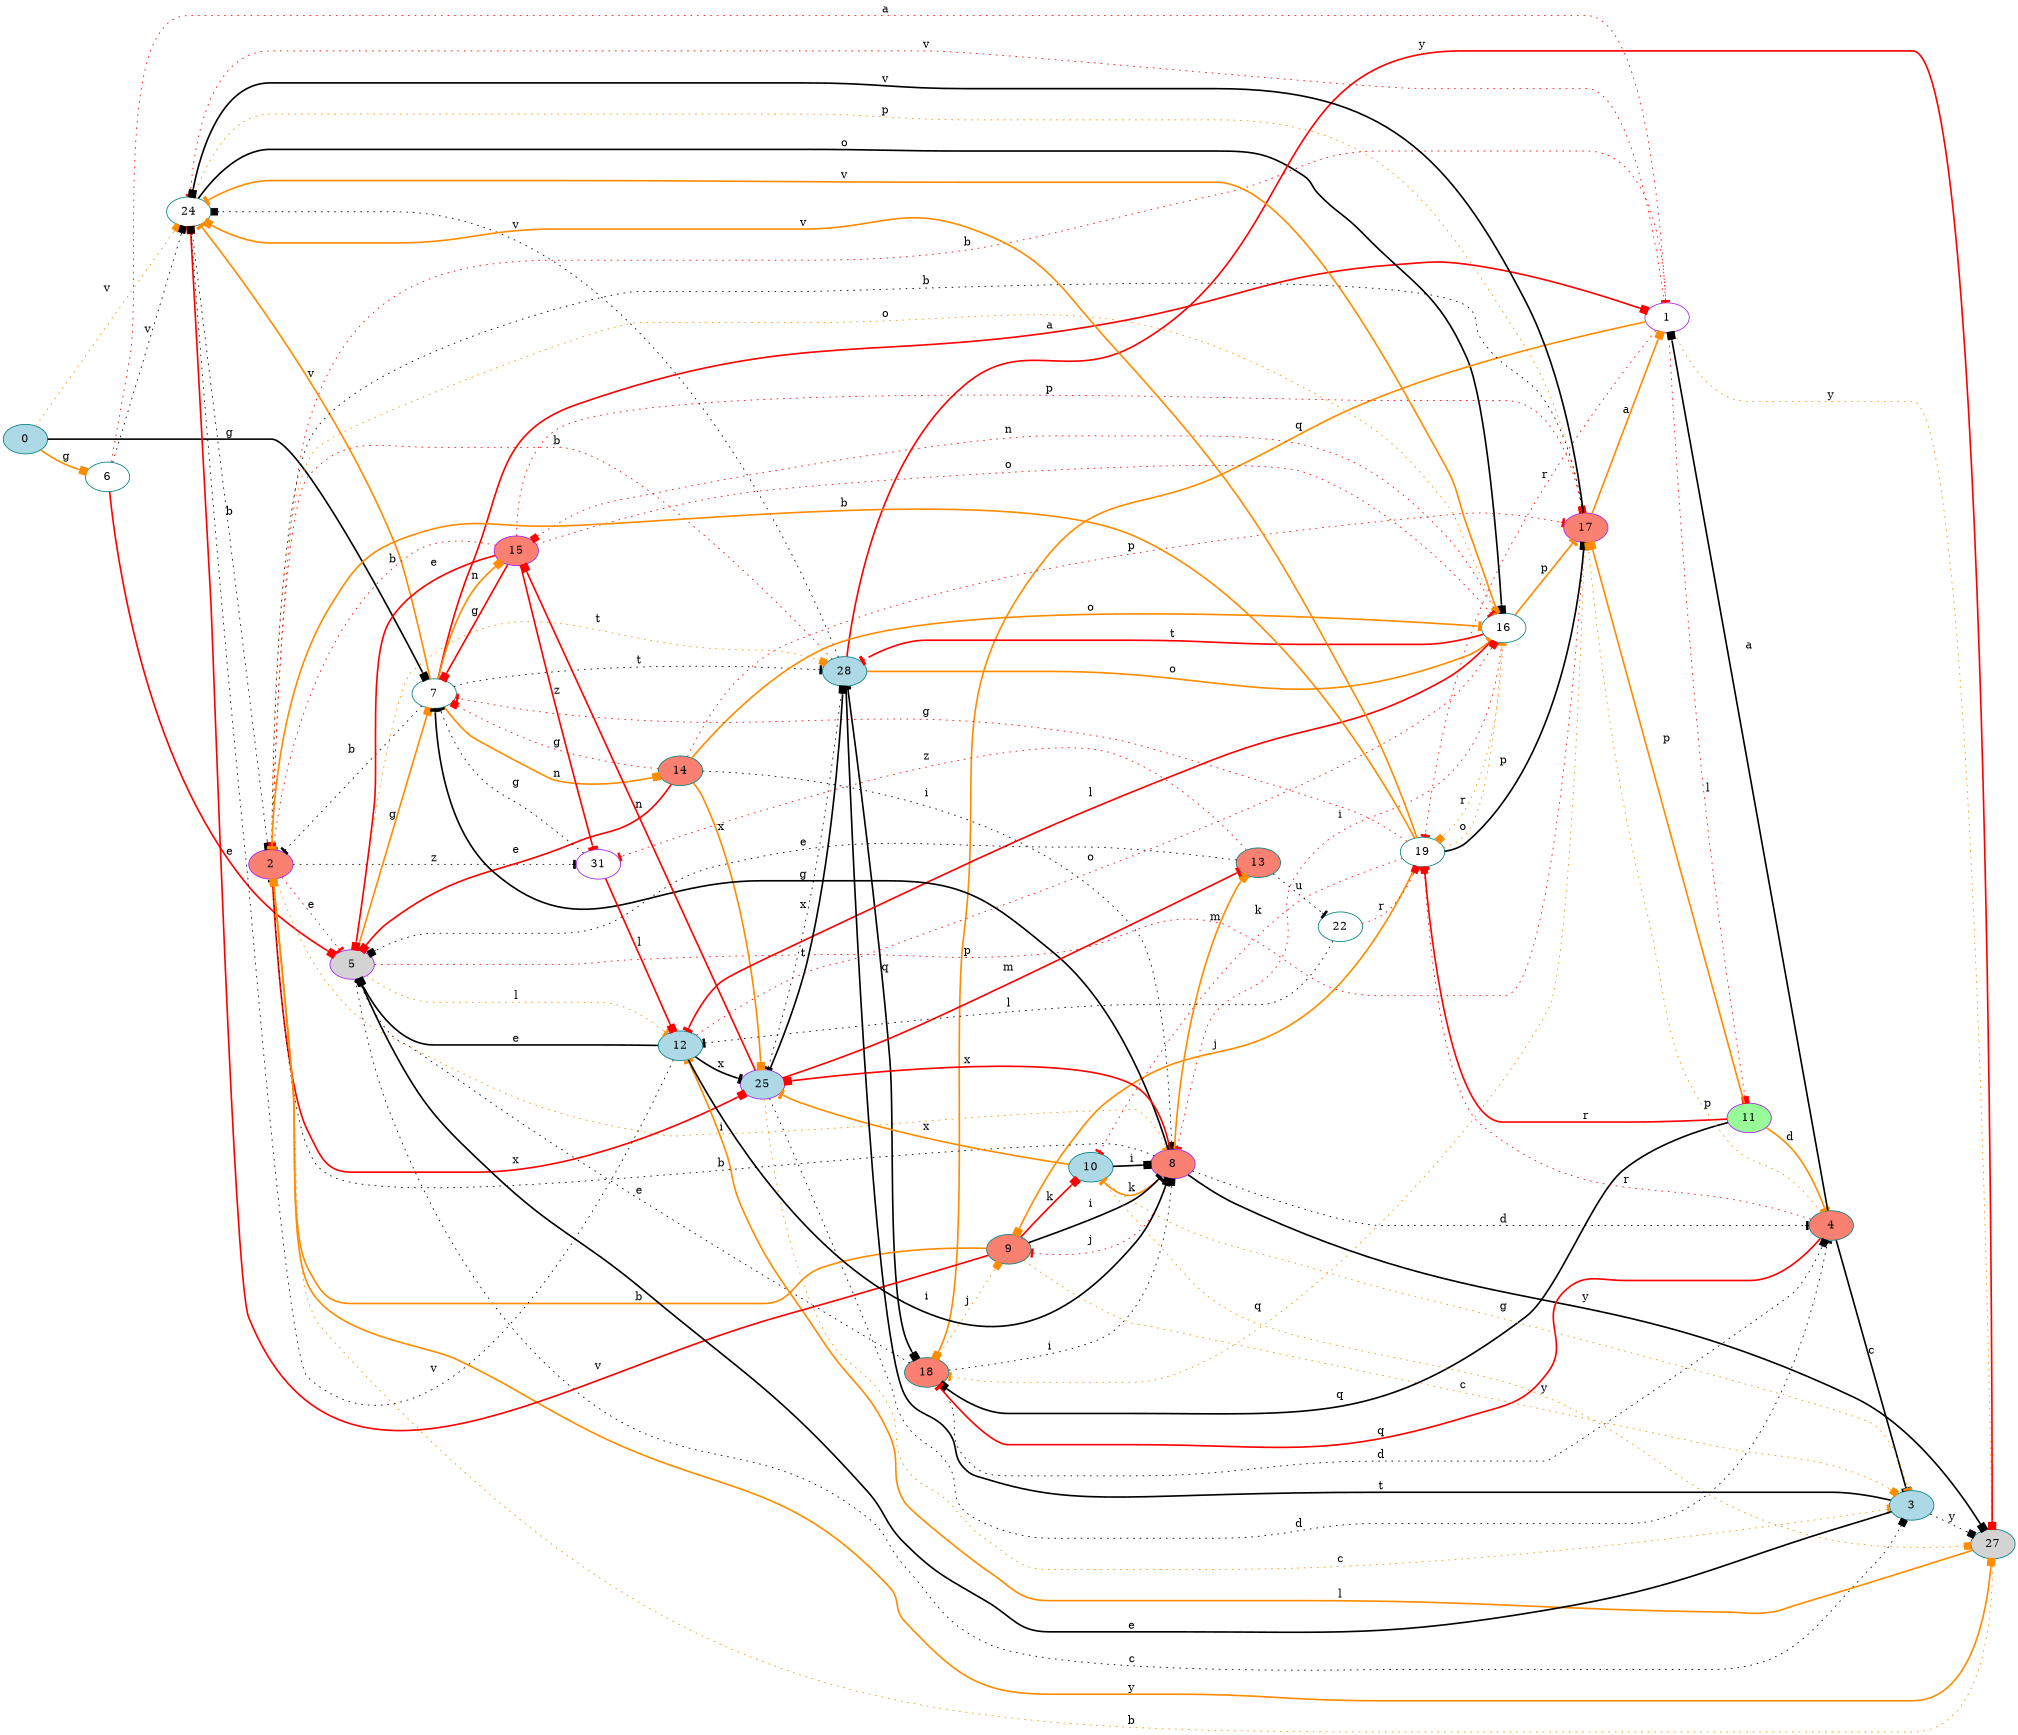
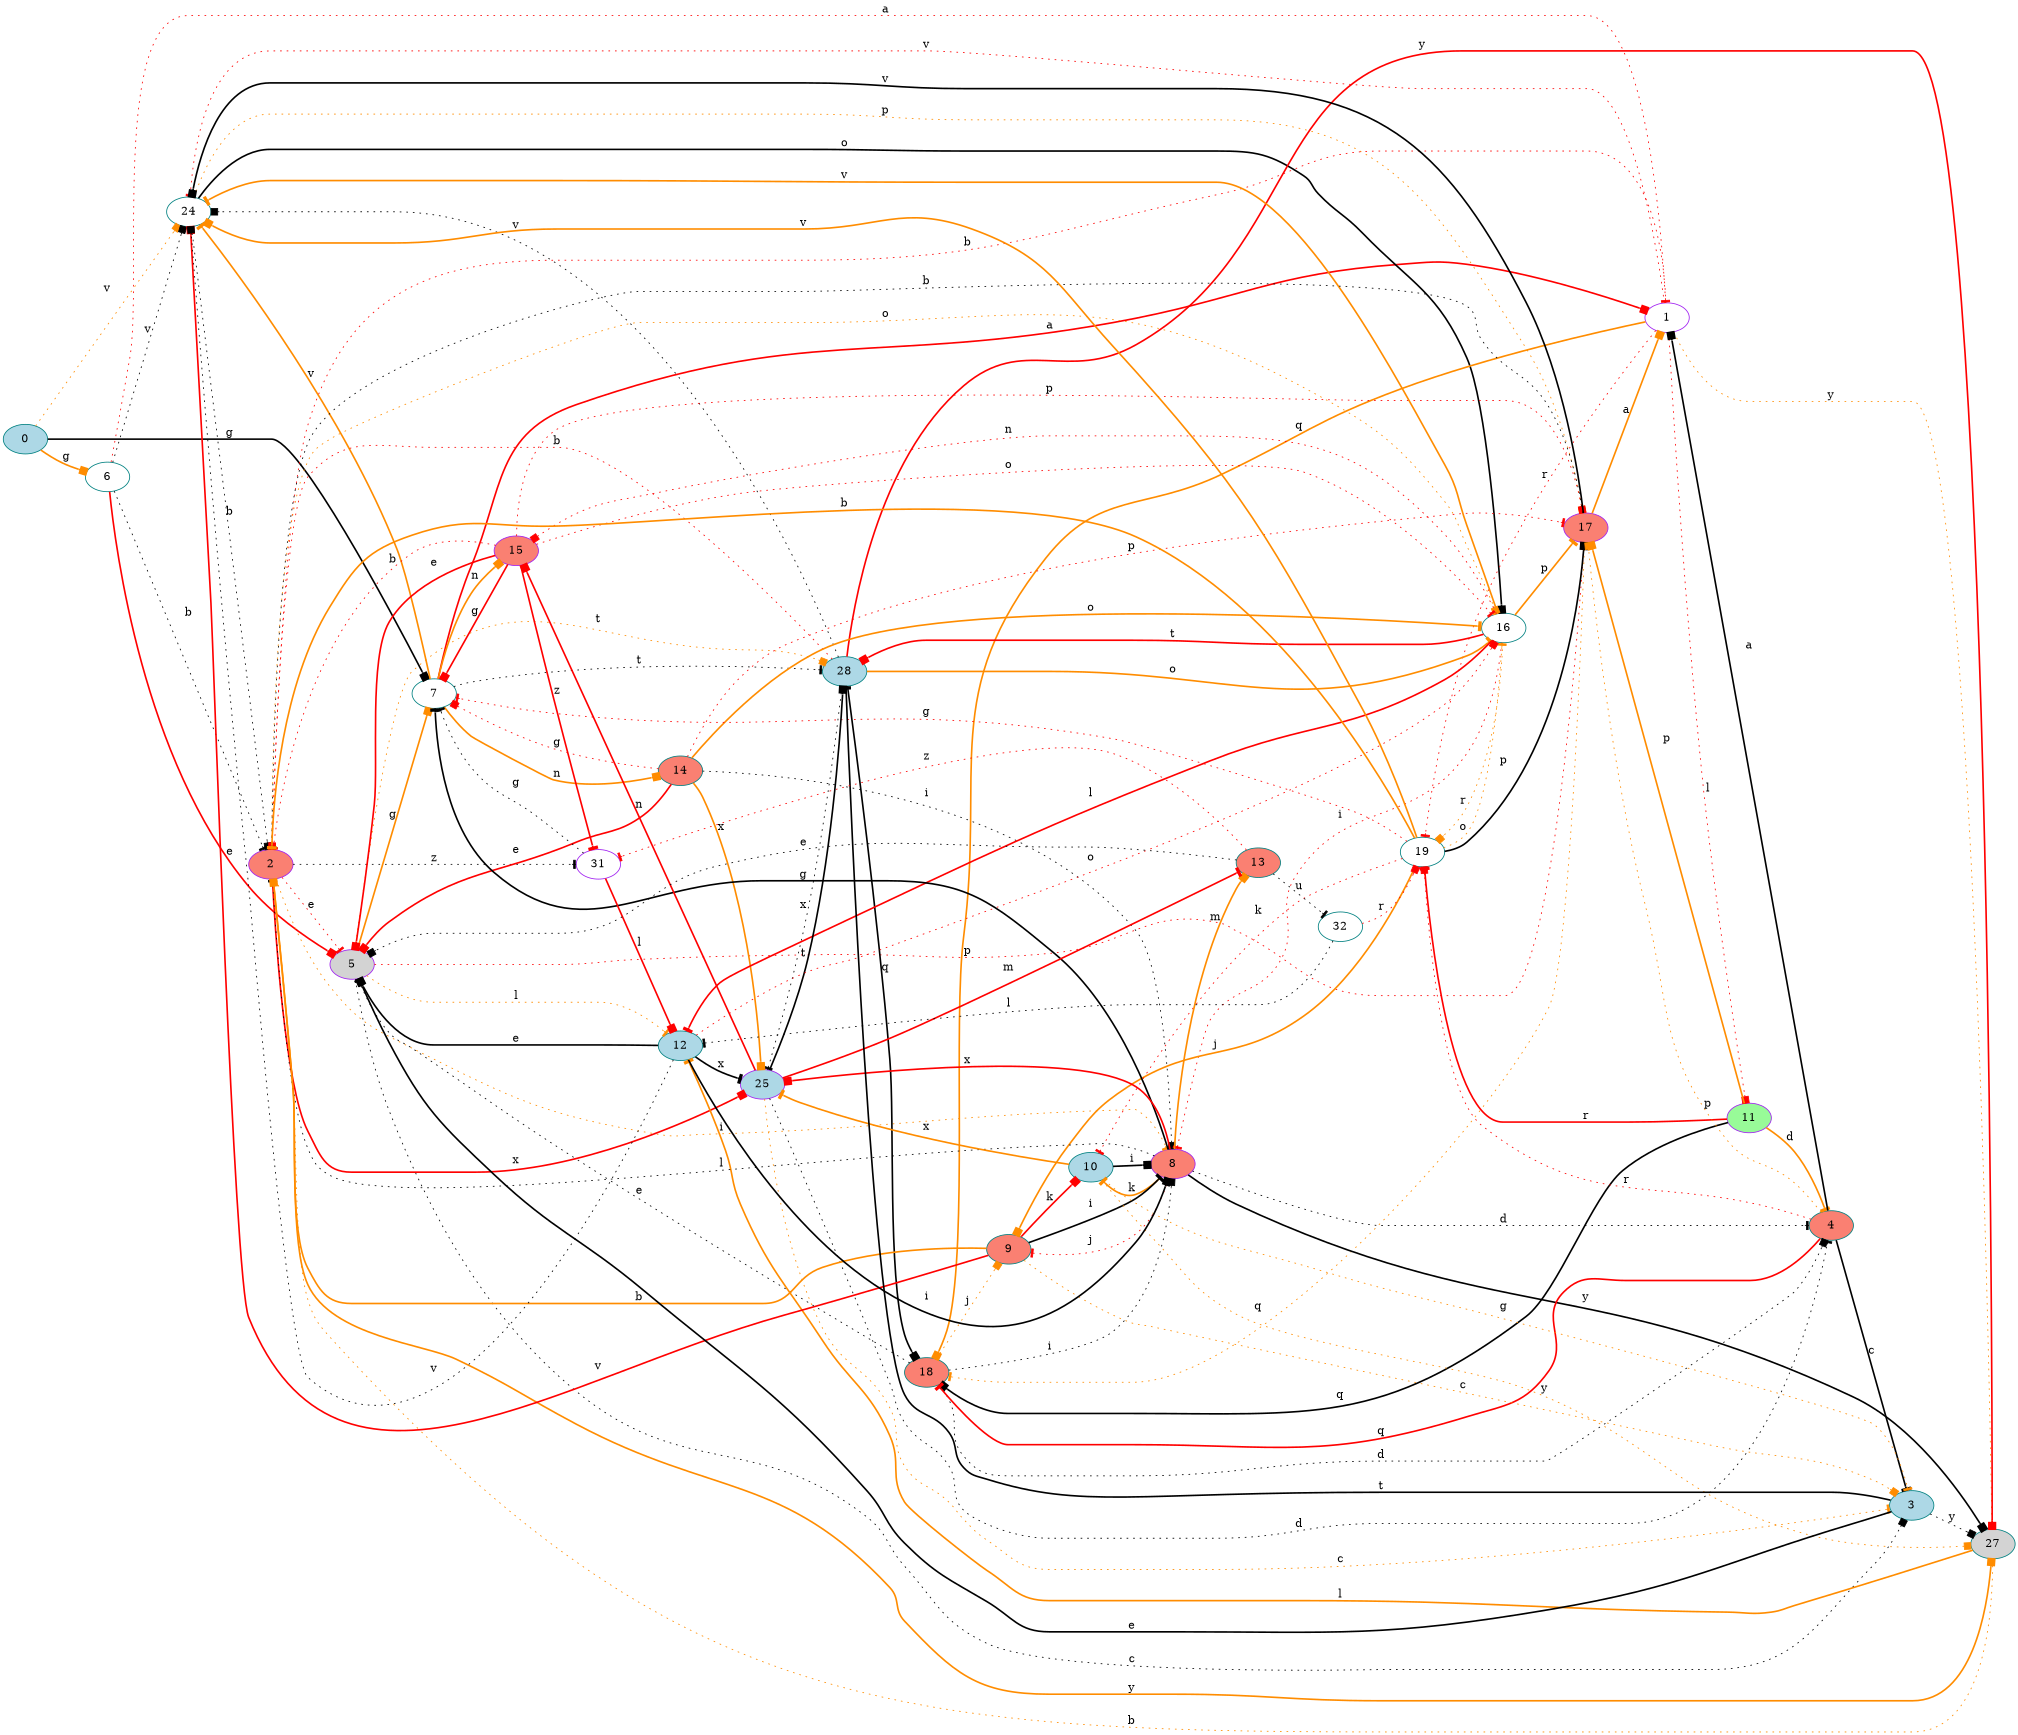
edge "16" -> "28": arrowhead tee -> box
edge "7" -> "2": now "6" -> "2"
node "22": label "22" -> "32"
edge "8" -> "2": label "b" -> "l"
